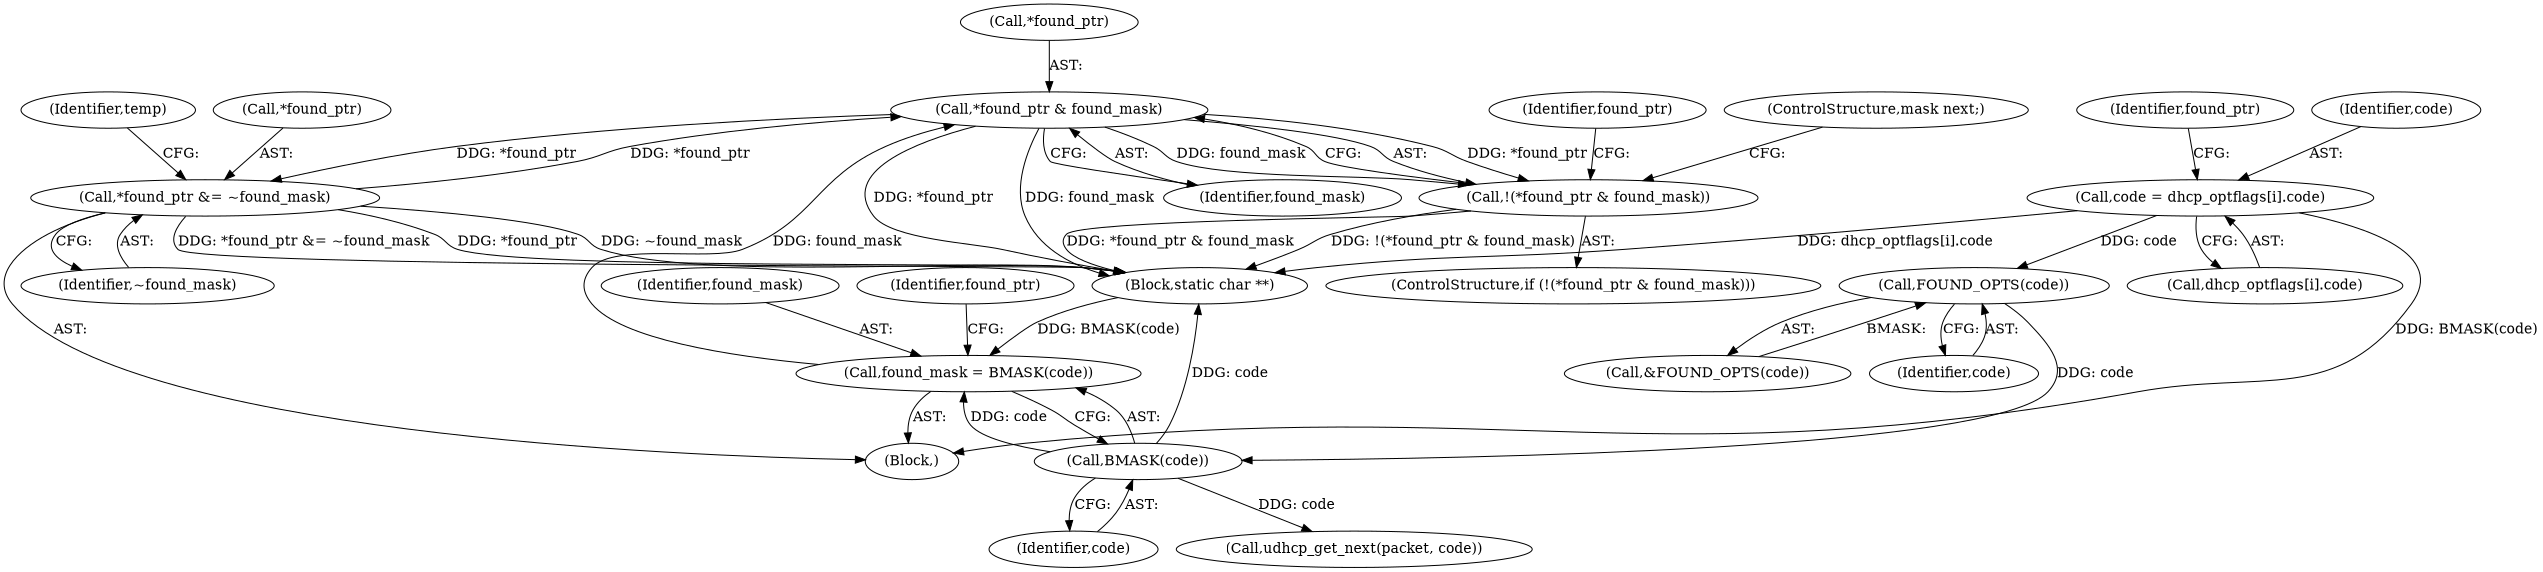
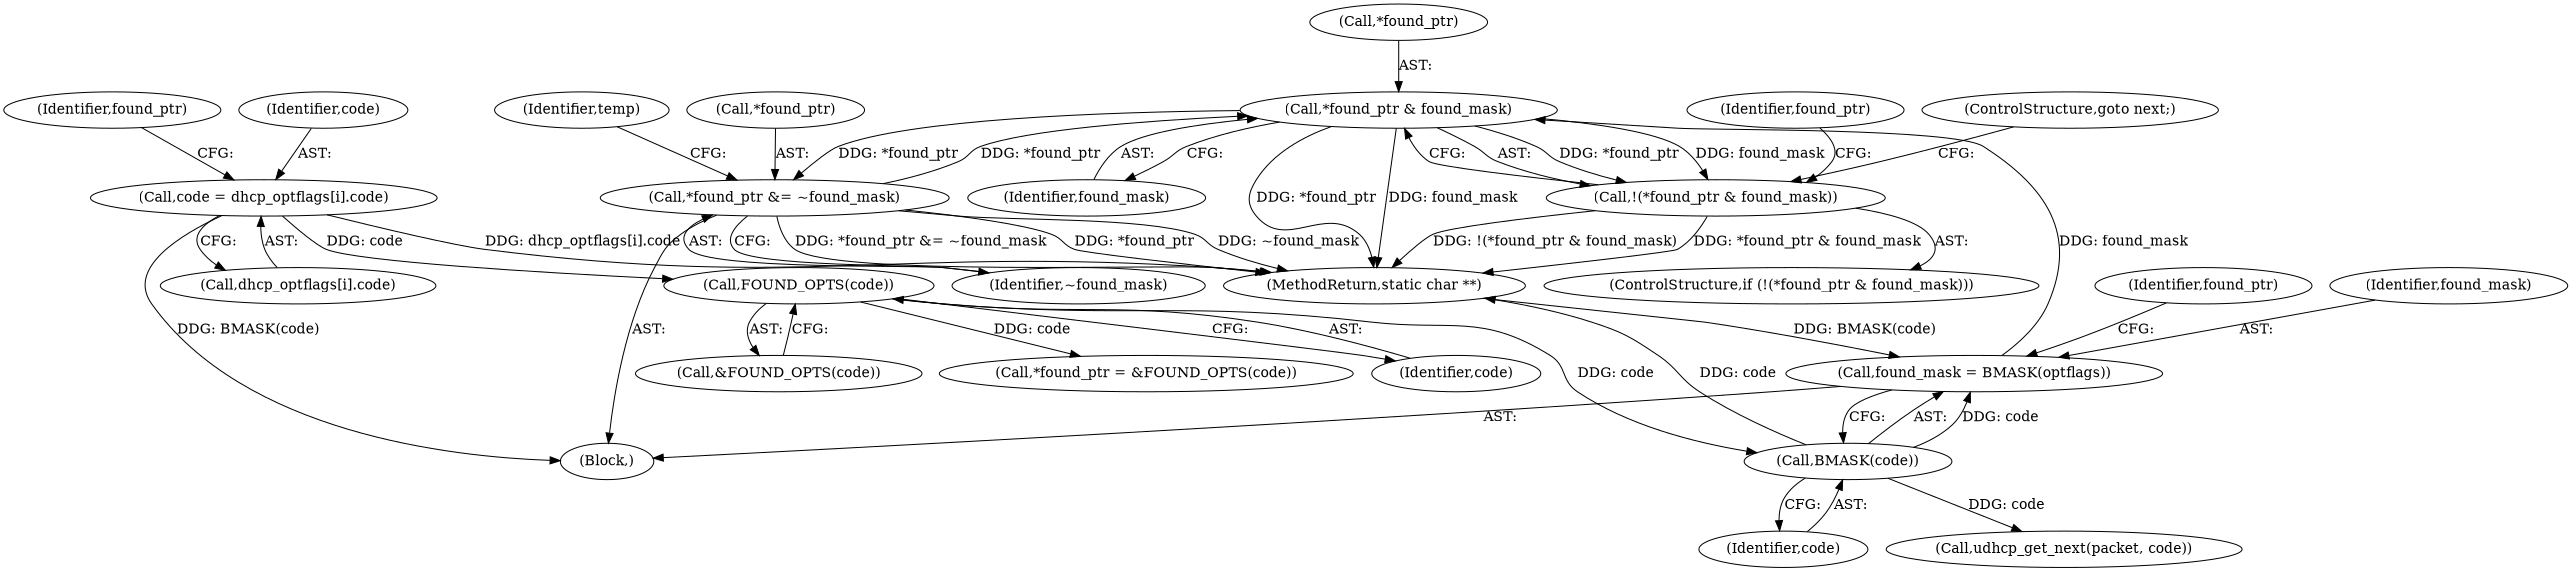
node "(ControlStructure,mask next;)": label "(ControlStructure,mask next;)" -> "(ControlStructure,goto next;)"
node "(Block,static char **)": label "(Block,static char **)" -> "(MethodReturn,static char **)"
edge "(Call,&FOUND_OPTS(code))" -> "(Call,FOUND_OPTS(code))": label "BMASK: " -> "CFG: "
node "(Call,found_mask = BMASK(code))": label "(Call,found_mask = BMASK(code))" -> "(Call,found_mask = BMASK(optflags))"
node "(Call,*found_ptr = &FOUND_OPTS(code))": added
